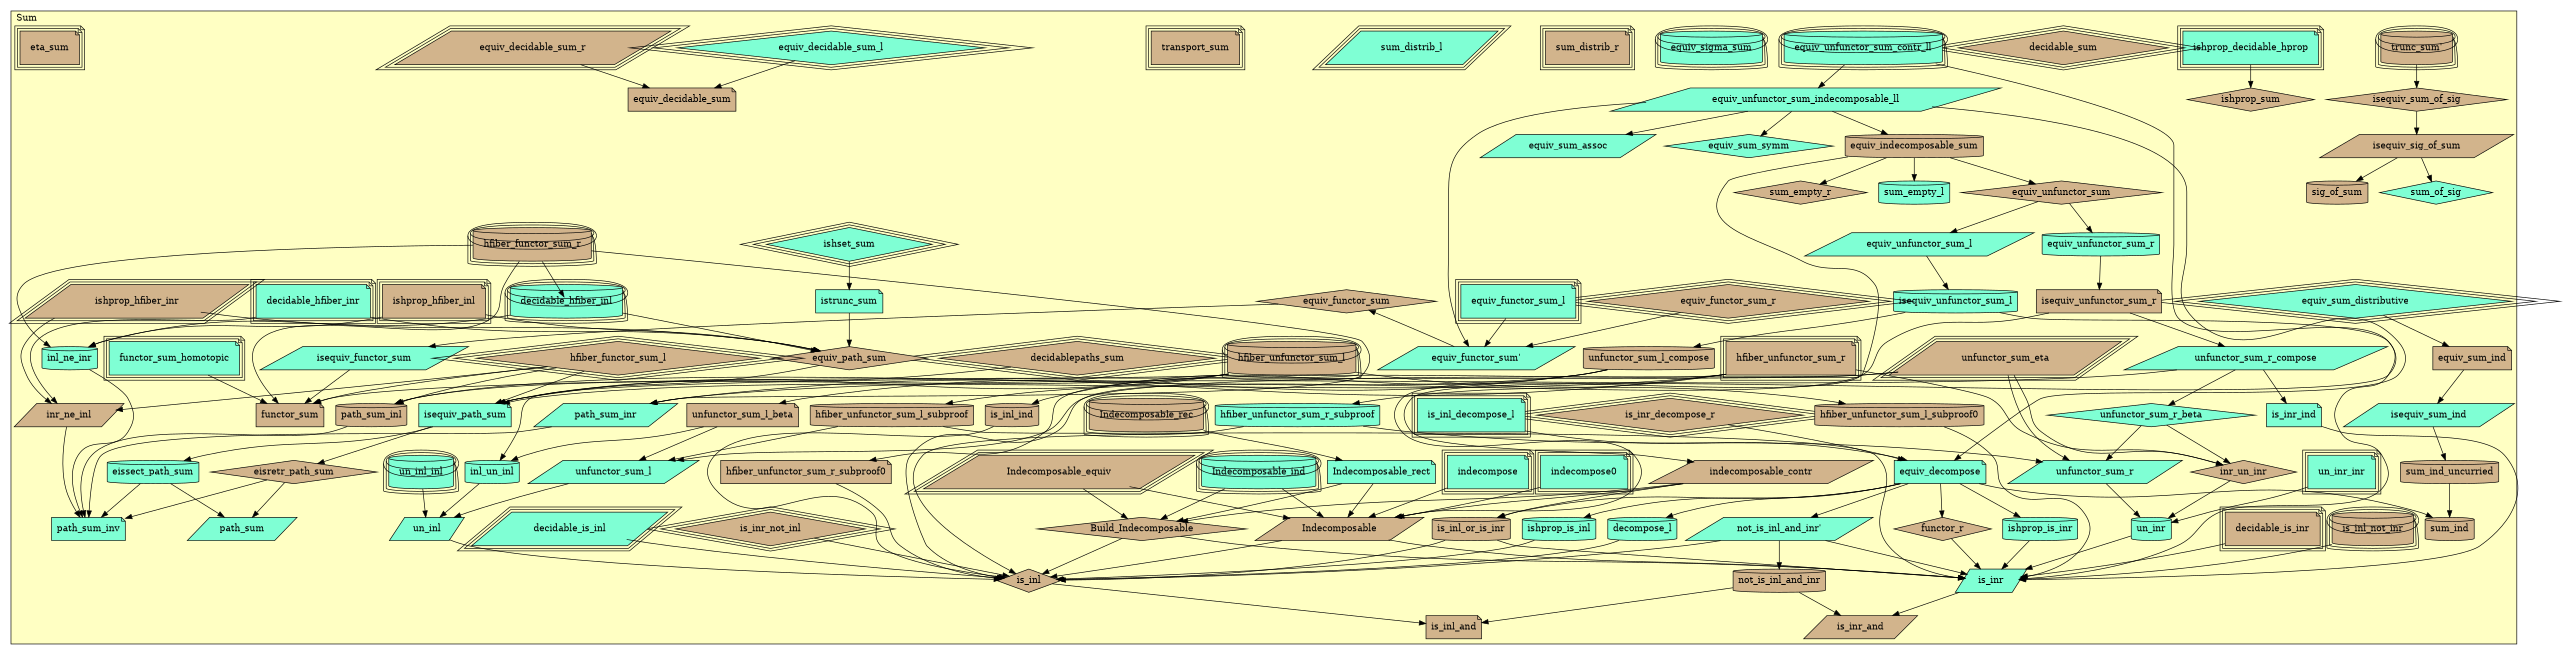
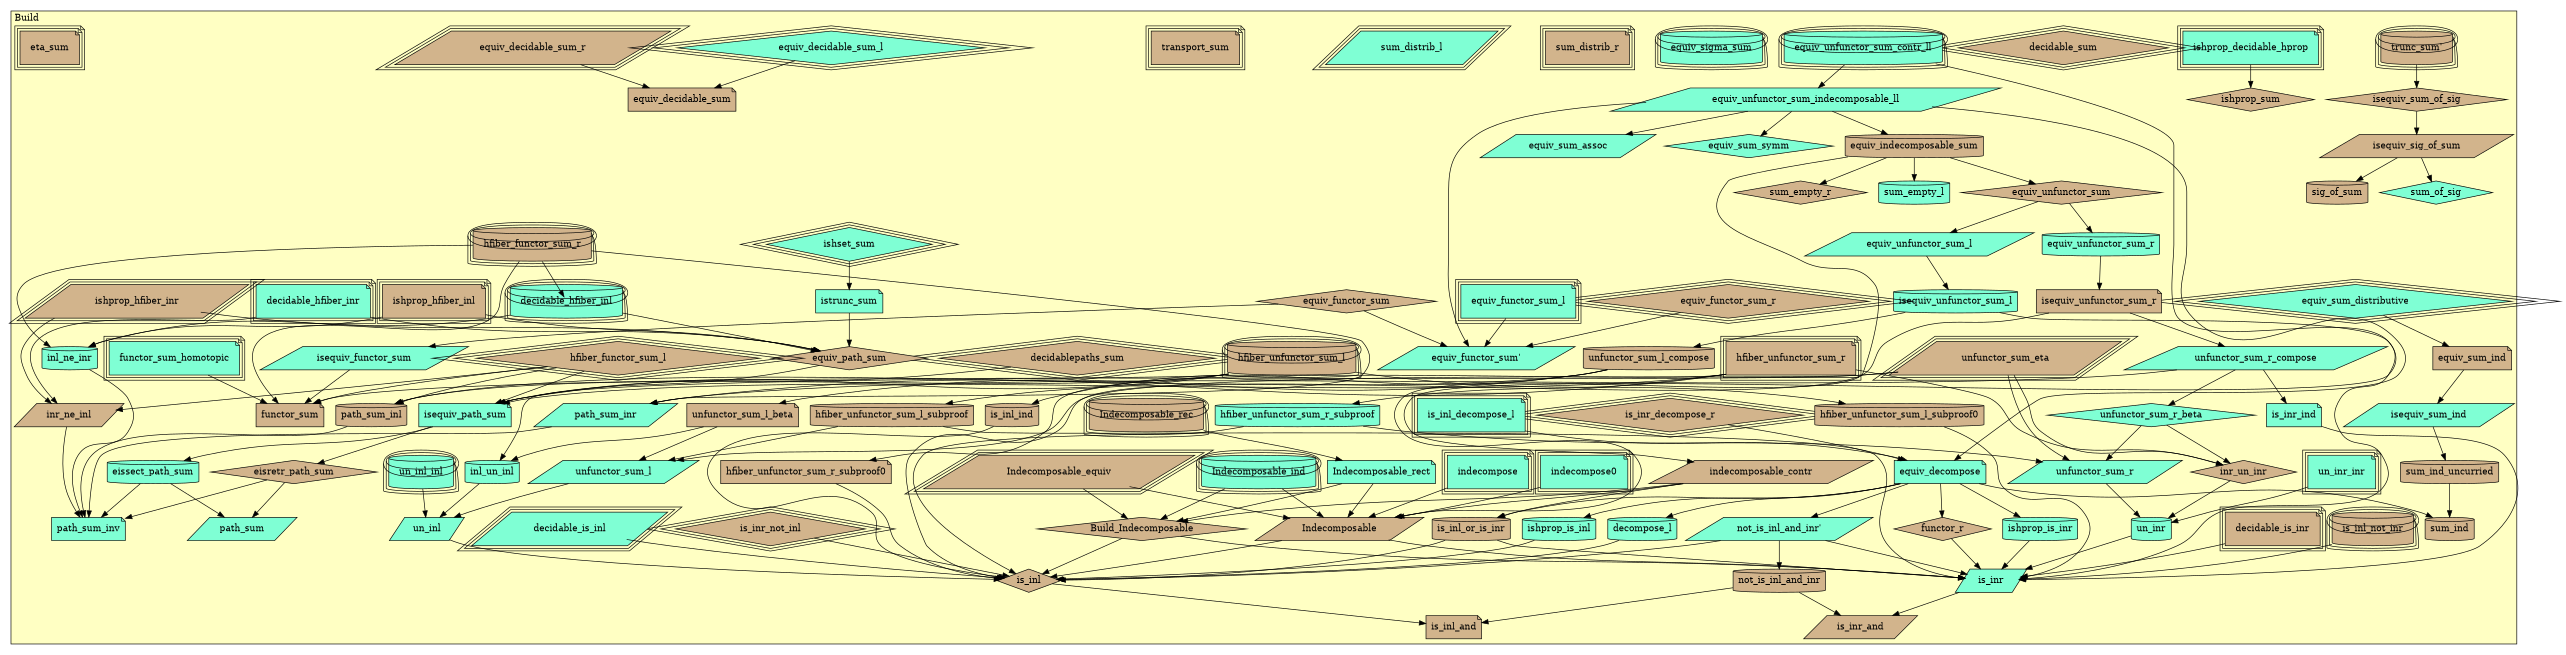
cluster "Sum": label "Sum" -> "Build"
edge "equiv_functor_sum'" -> "equiv_functor_sum": reversed
